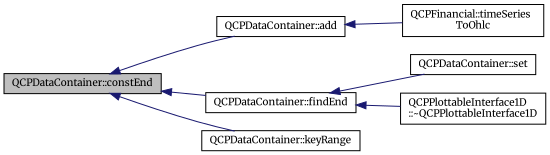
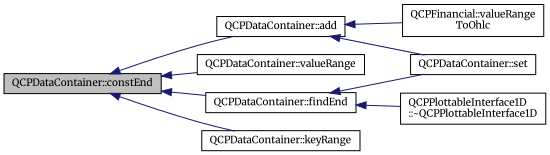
node "QCPFinancial::timeSeries ToOhlc": label "QCPFinancial::timeSeries ToOhlc" -> "QCPFinancial::valueRange ToOhlc"
edge "QCPDataContainer::set" -> "QCPDataContainer::add": added
node "QCPDataContainer::valueRange": added
